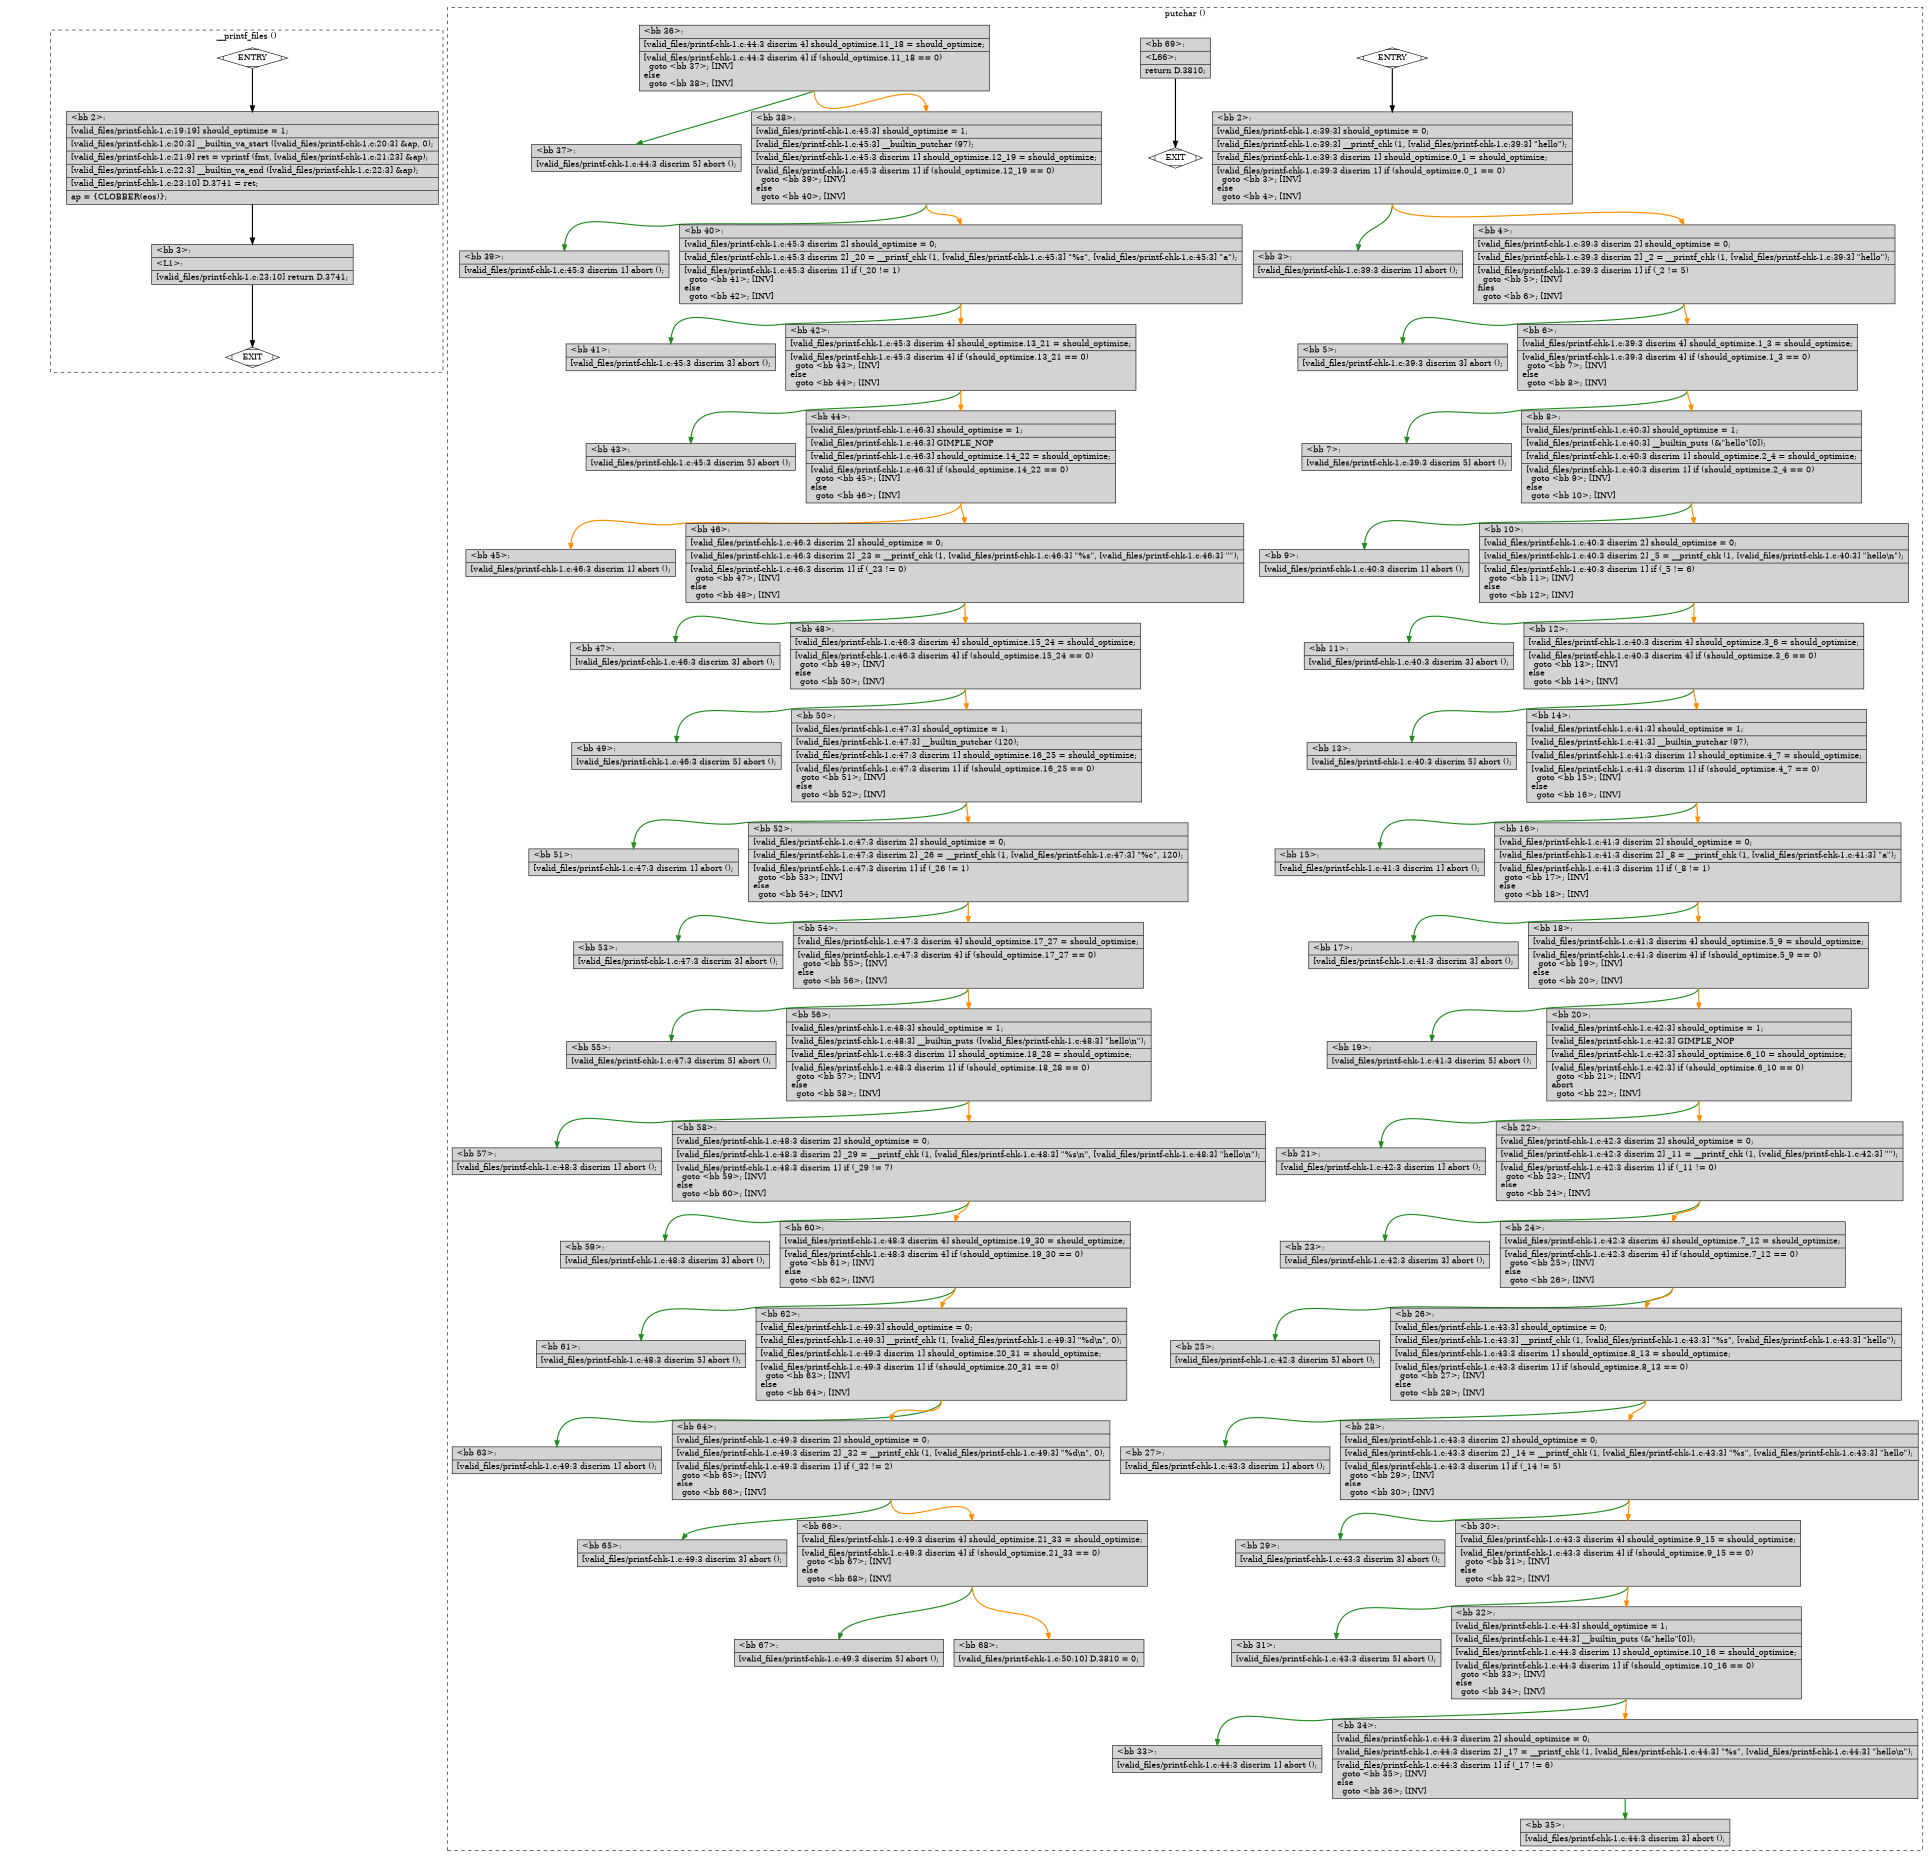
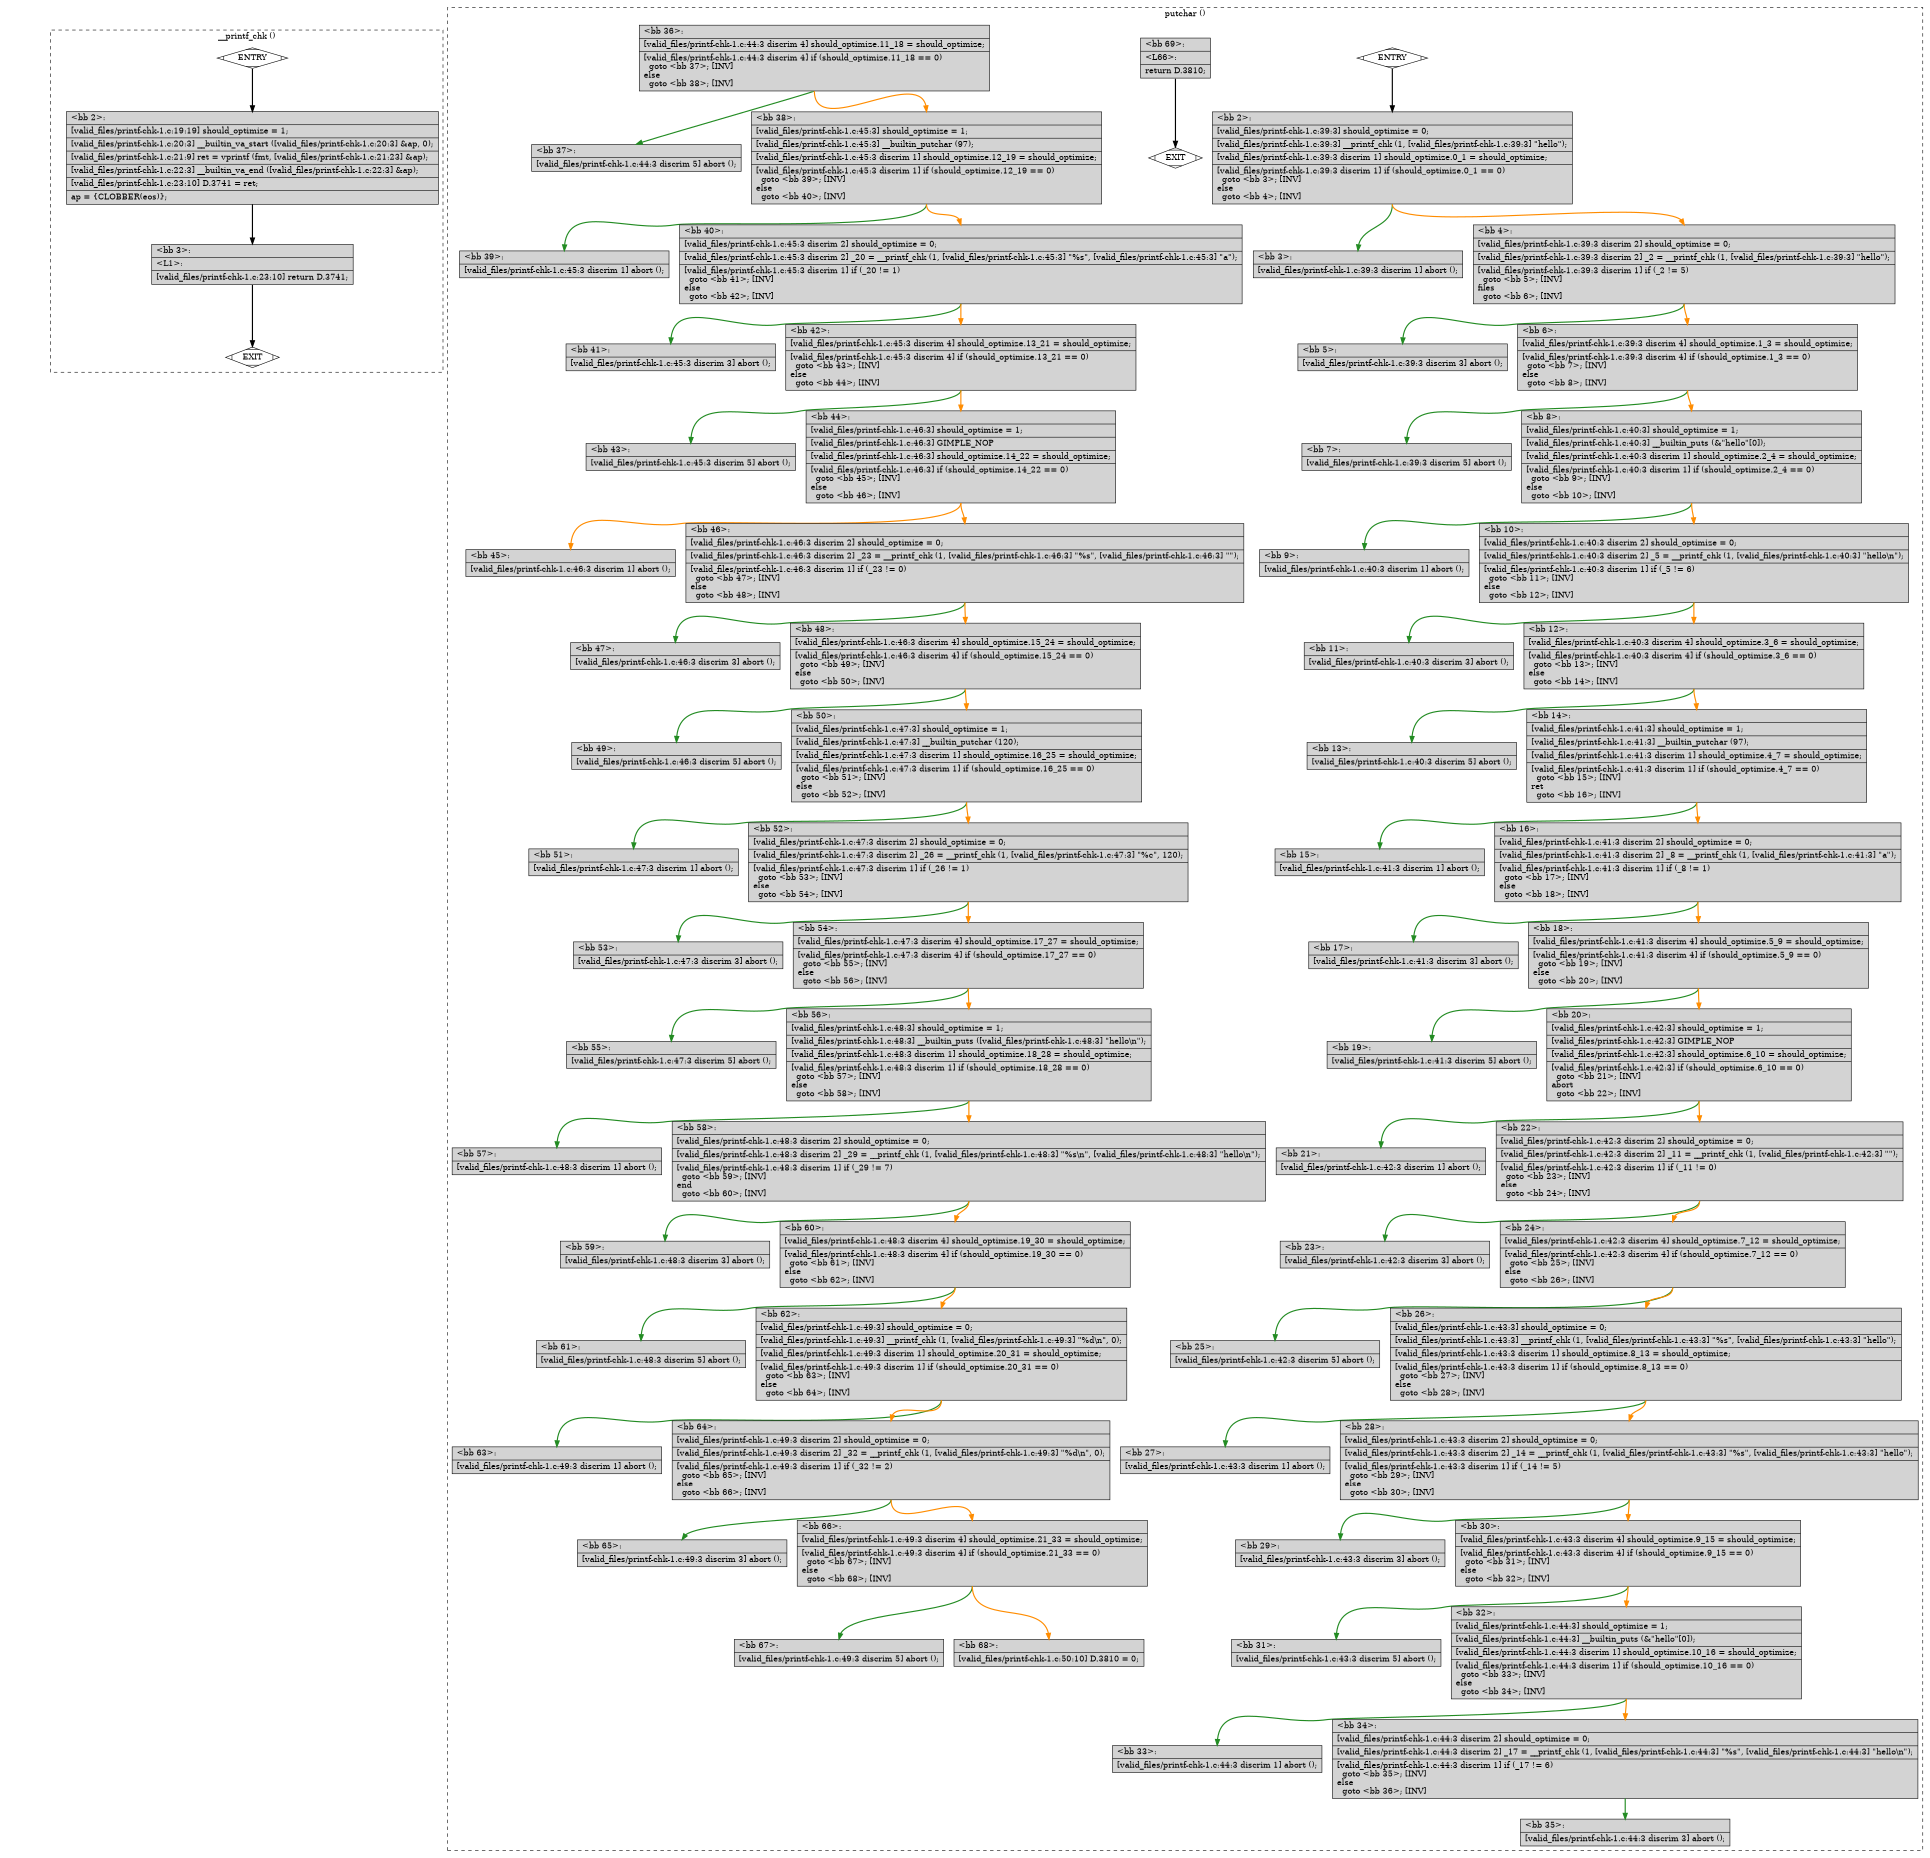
cluster "__printf_files ()": label "__printf_files ()" -> "__printf_chk ()"
node "<bb 14>:": text "else" -> "ret"
node "<bb 58>:": text "else" -> "end"
